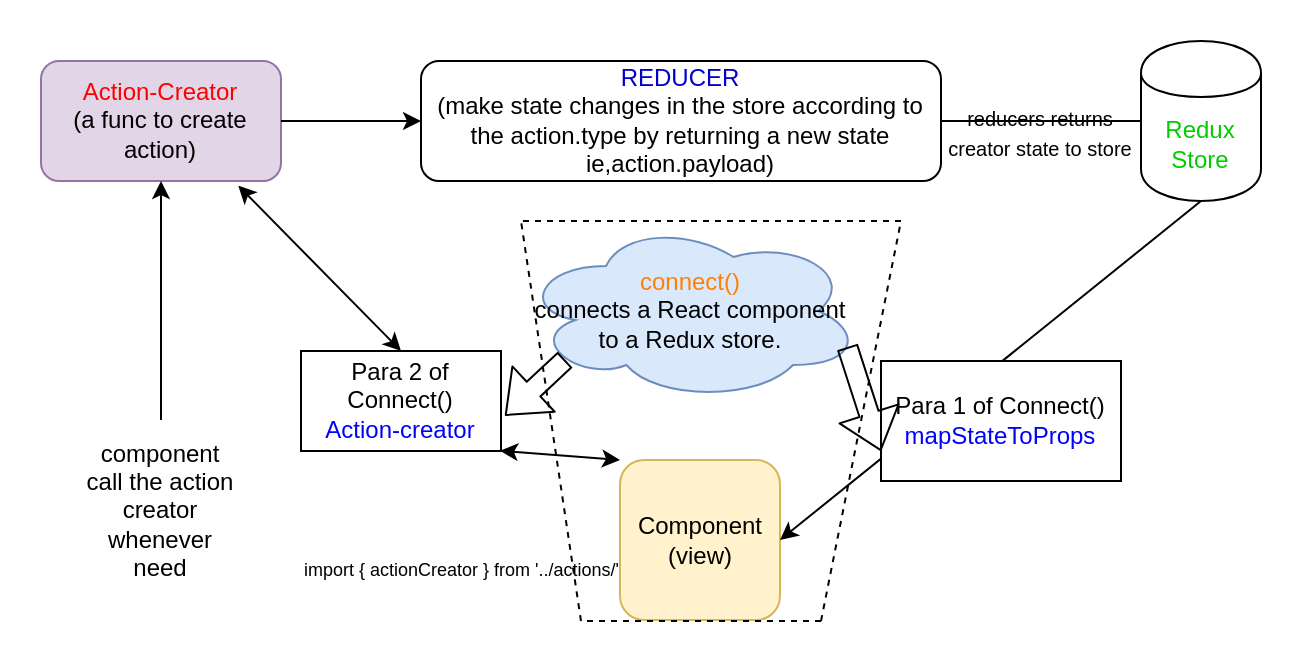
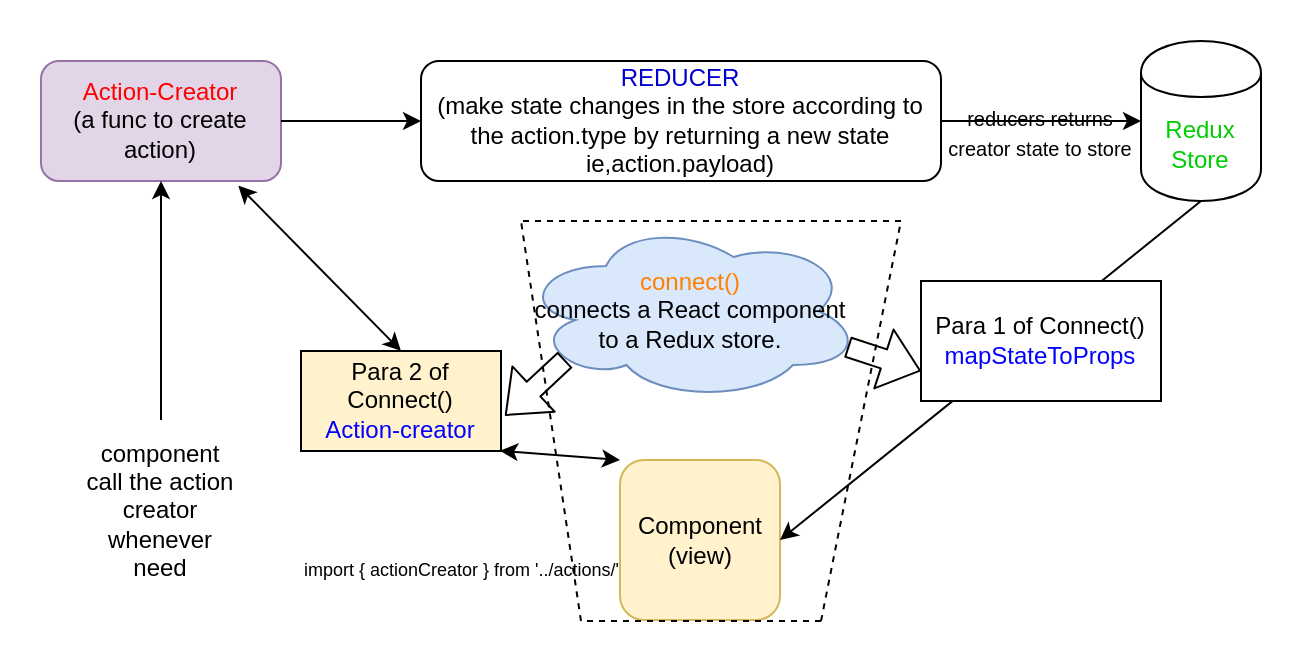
edge "REDUCER (make state changes in the store according to the action.type by returning a new state ie,action.payload)" -- "Redux Store": arrowhead none -> classic
node "Para 2 of Connect() Action-creator": fillcolor #ffffff -> #fff2cc
node "Para 1 of Connect() mapStateToProps": moved (1001, 421) -> (1041, 341)
